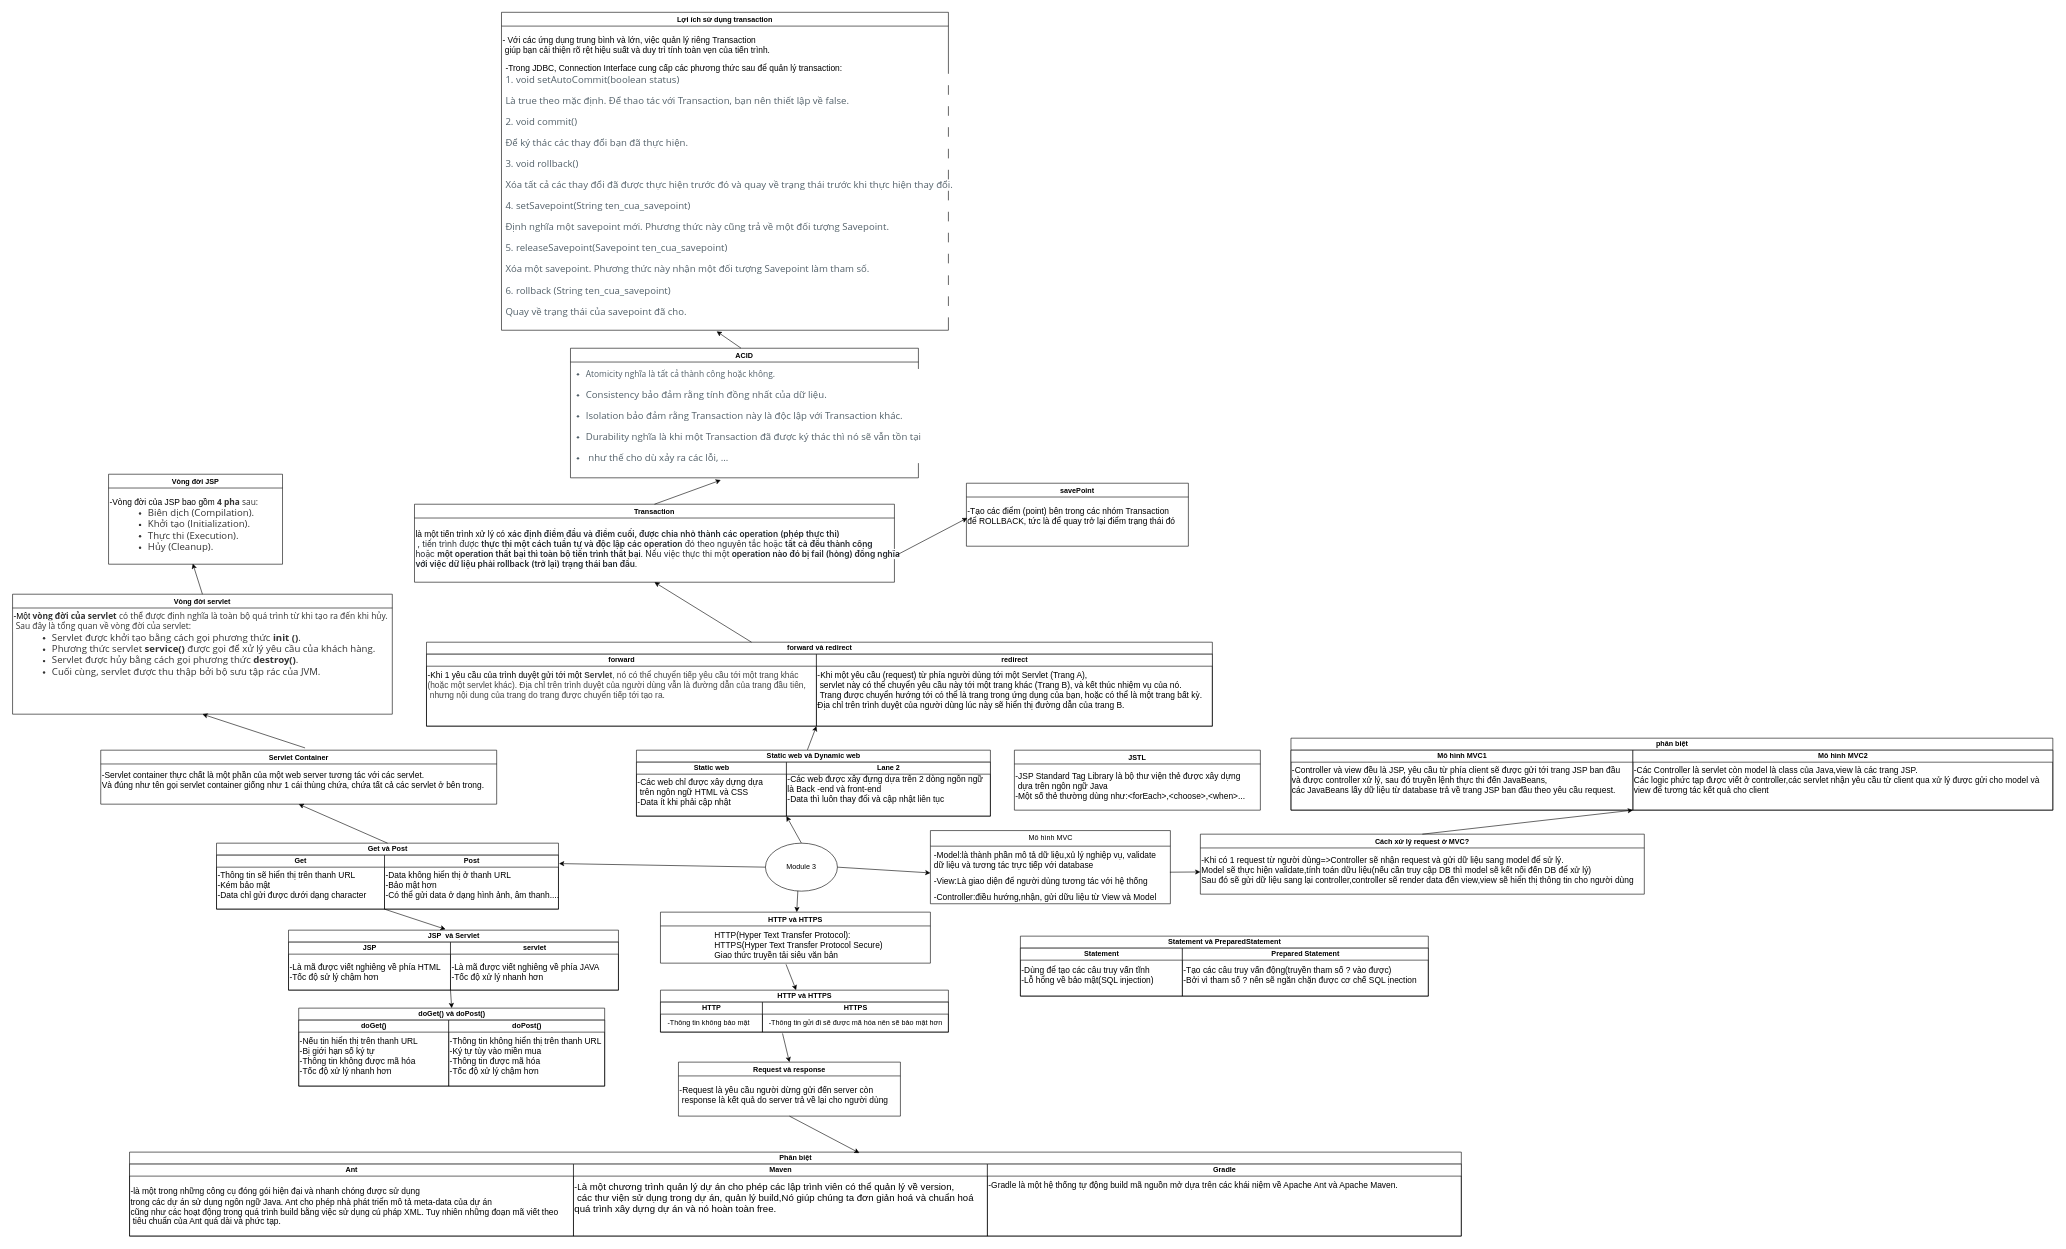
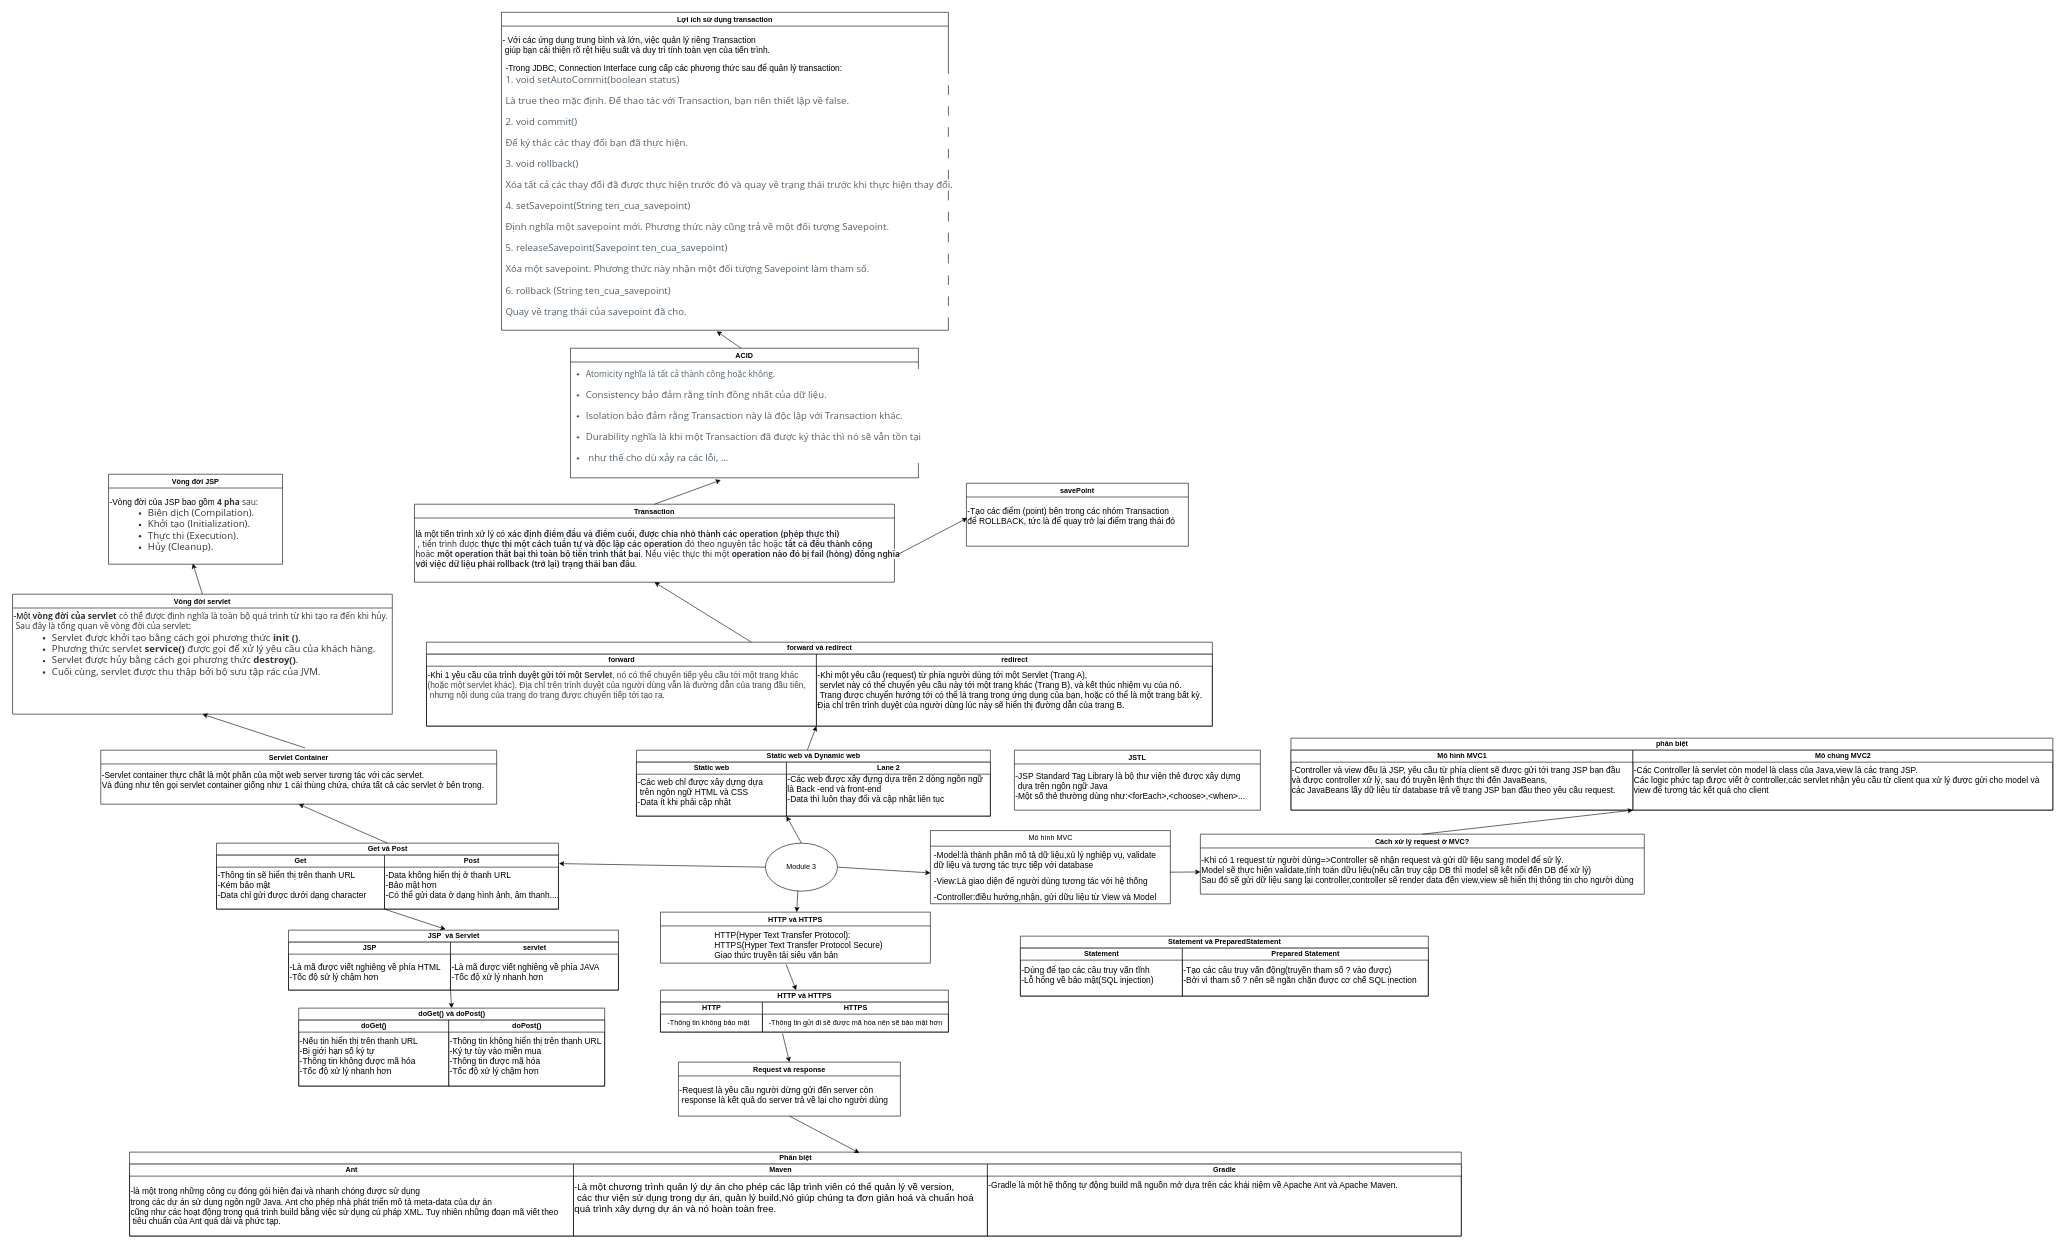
node "Mô hình MVC2": label "Mô hình MVC2" -> "Mô chúng MVC2"
